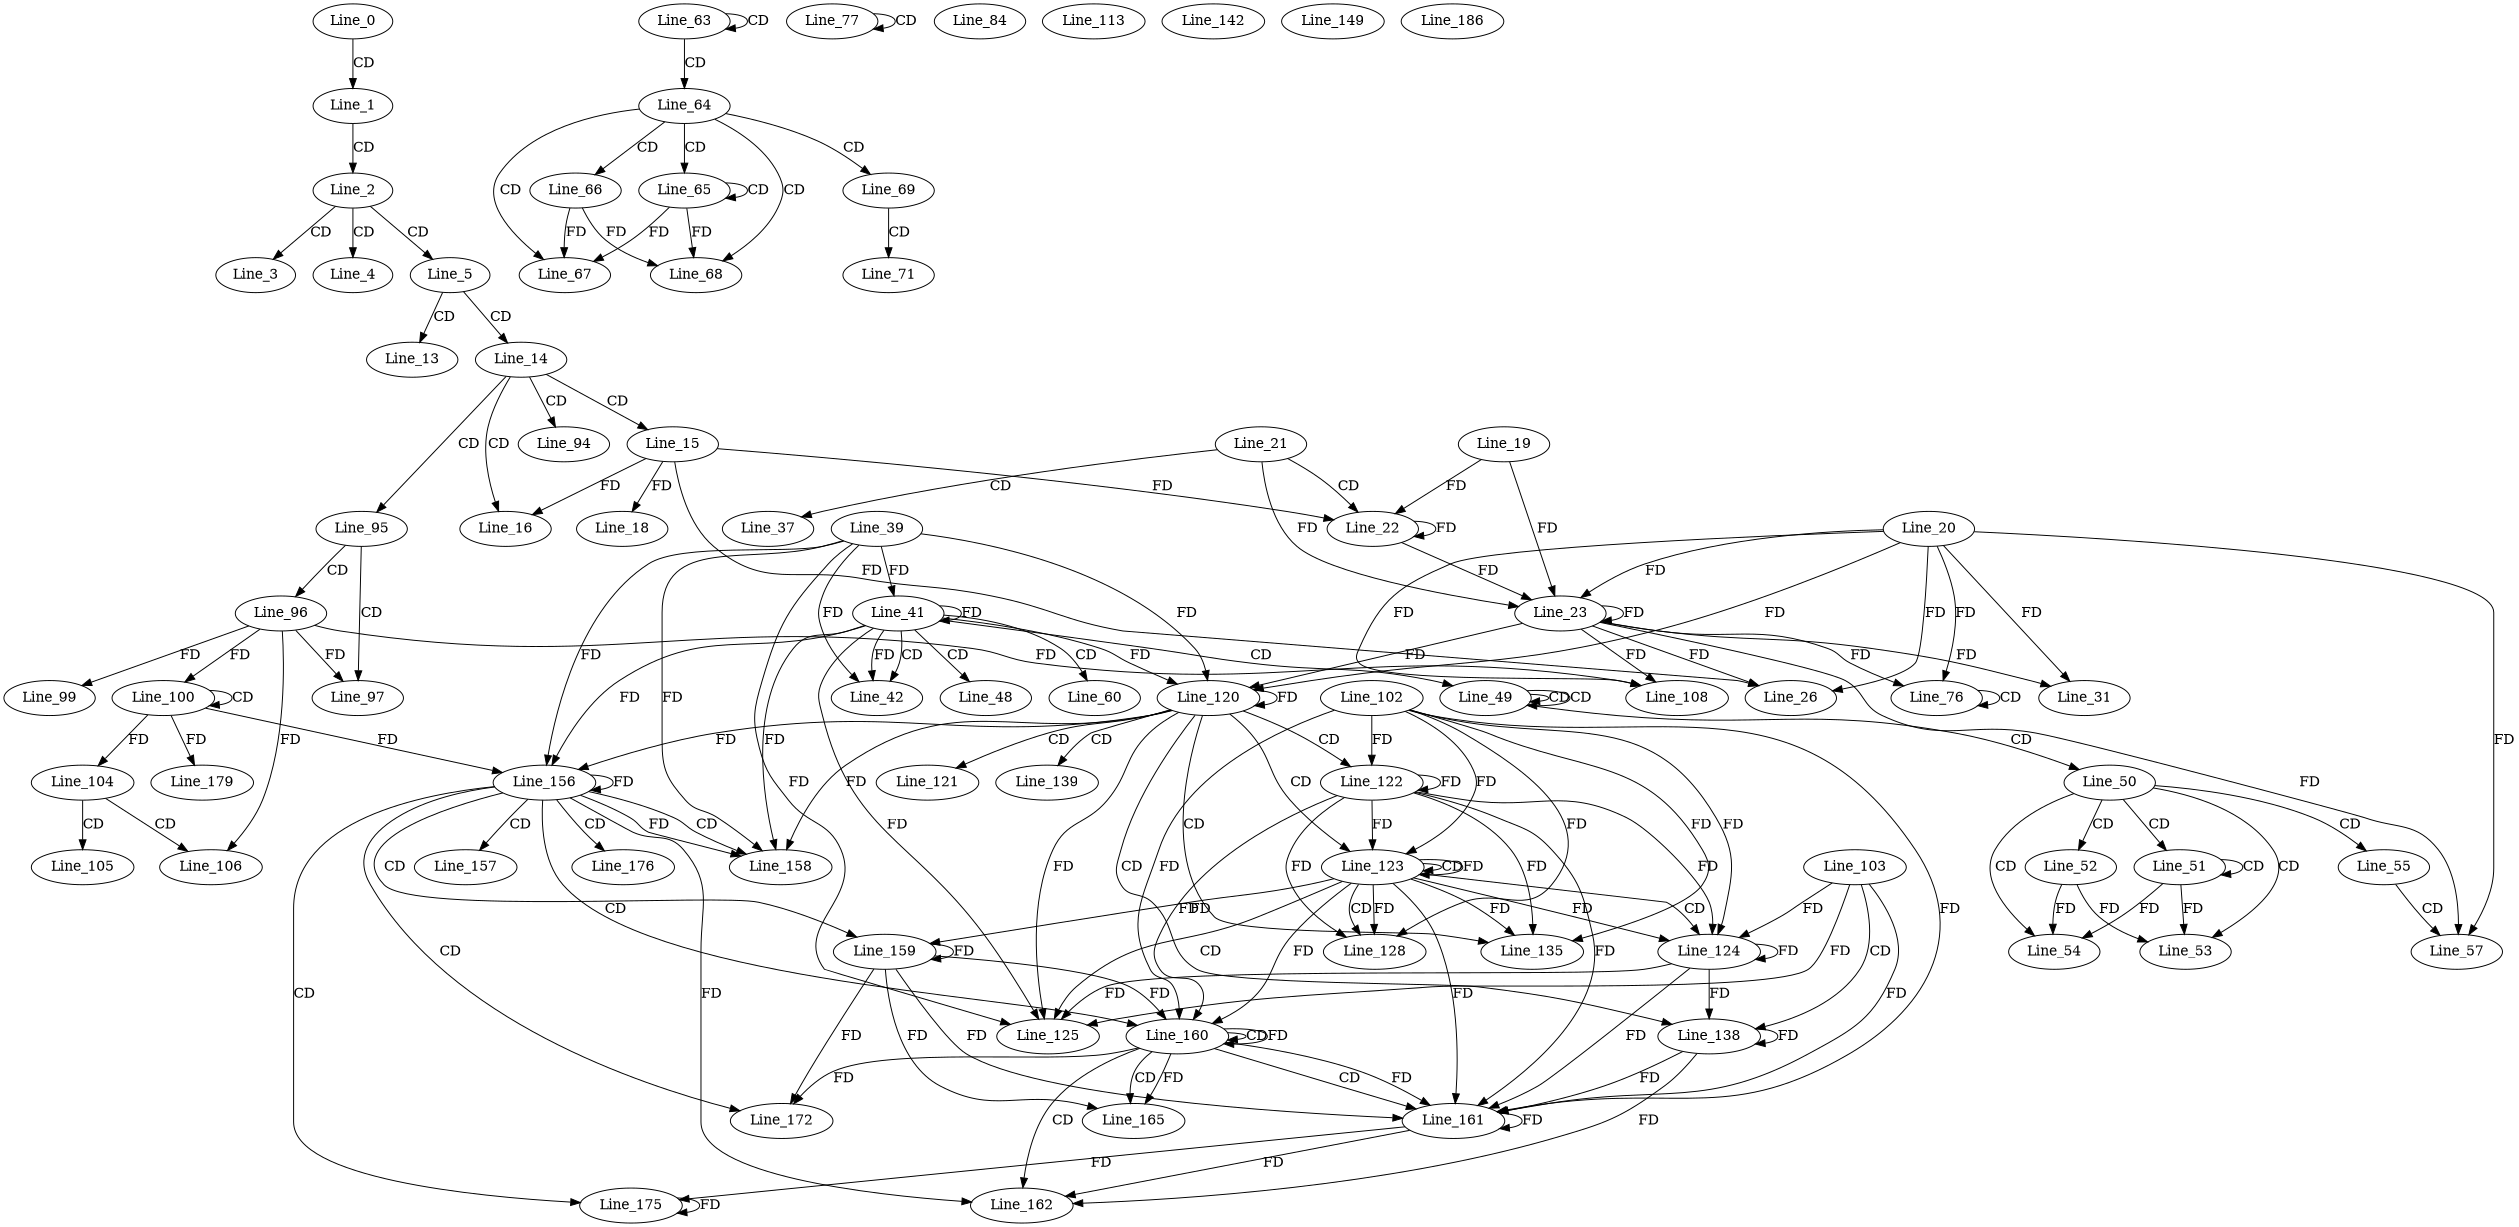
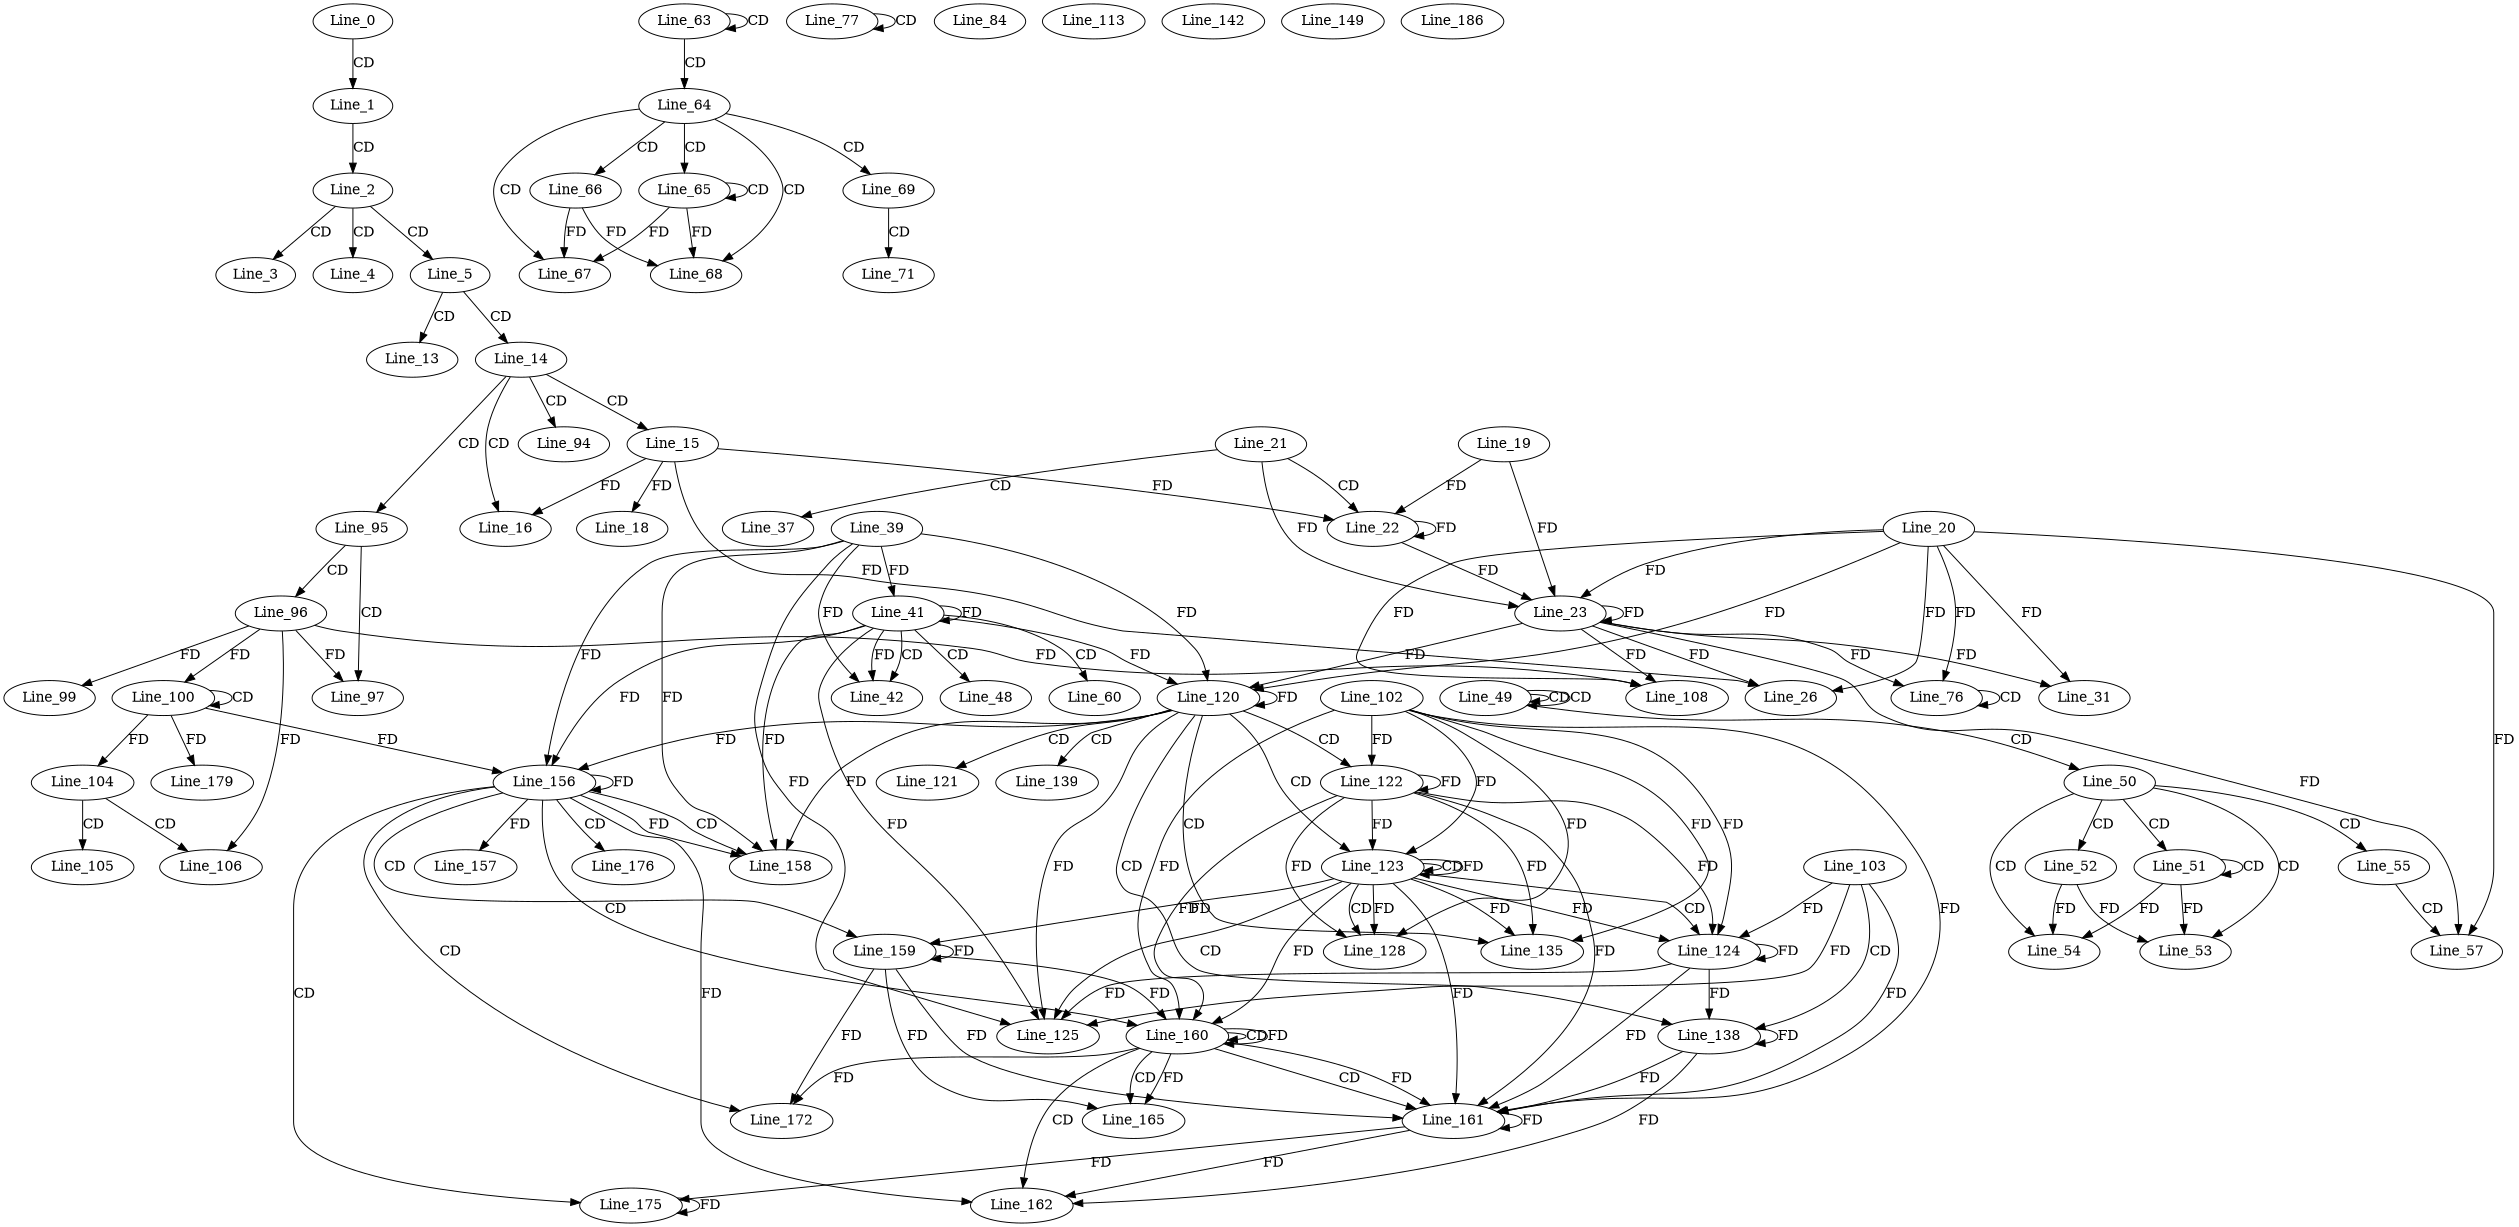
edge "Line_41" -> "Line_49": removed, label "CD"
edge "Line_156" -> "Line_157": label "CD" -> "FD"
